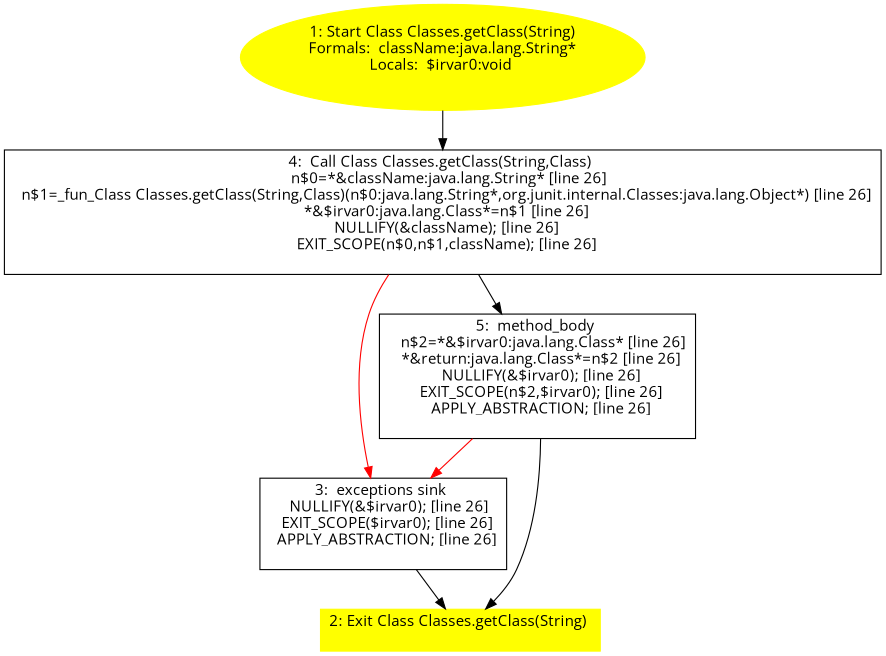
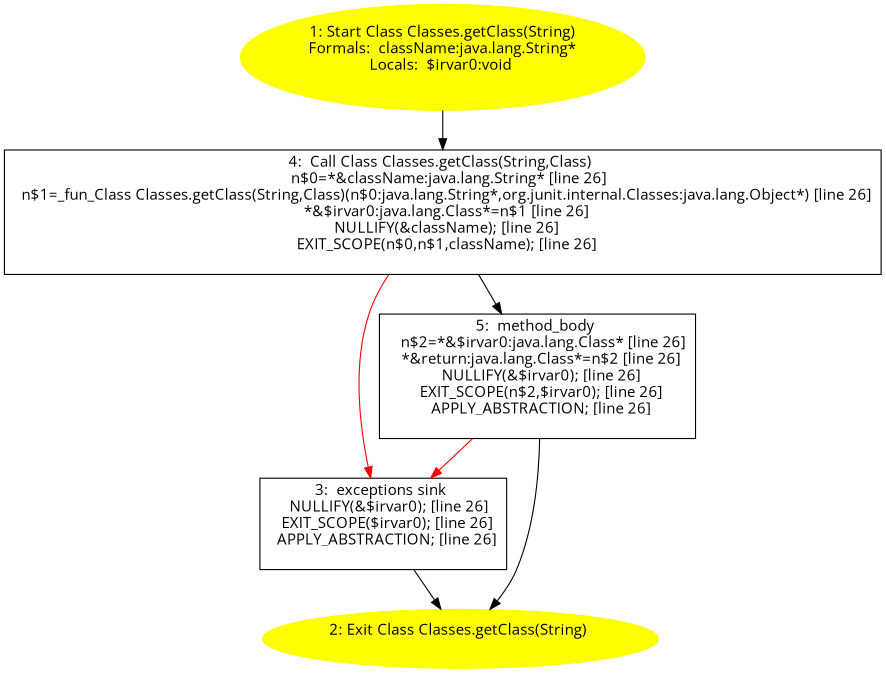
node "2: Exit Class Classes.getClass(String)": shape box -> ellipse
